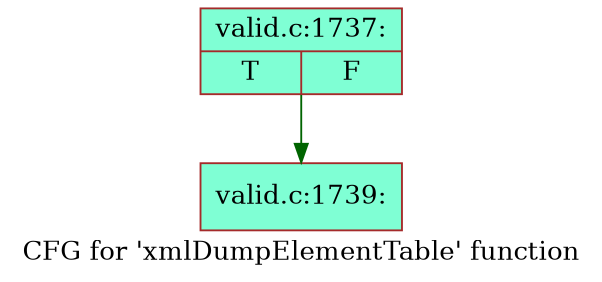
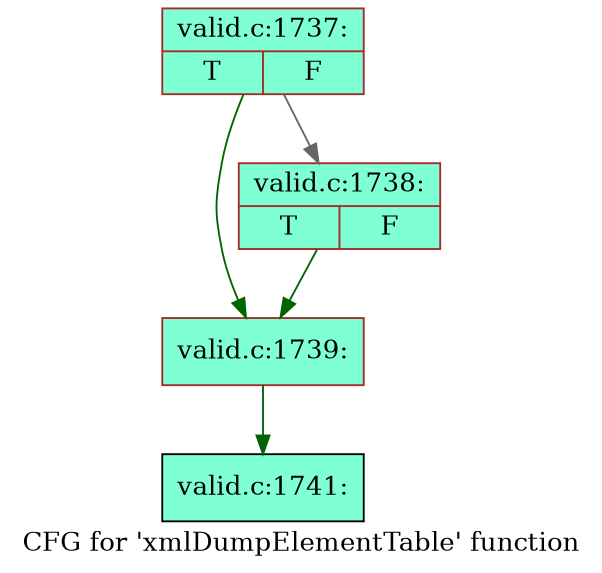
node "valid.c:1738:": added
node "valid.c:1741:": added
